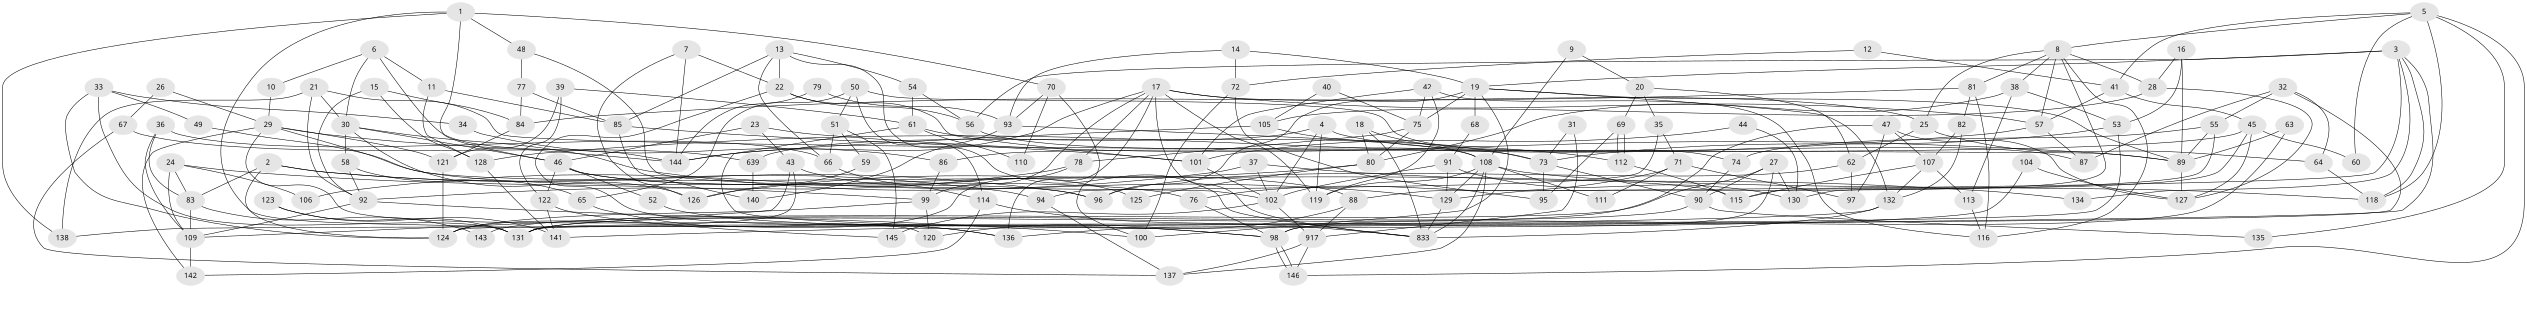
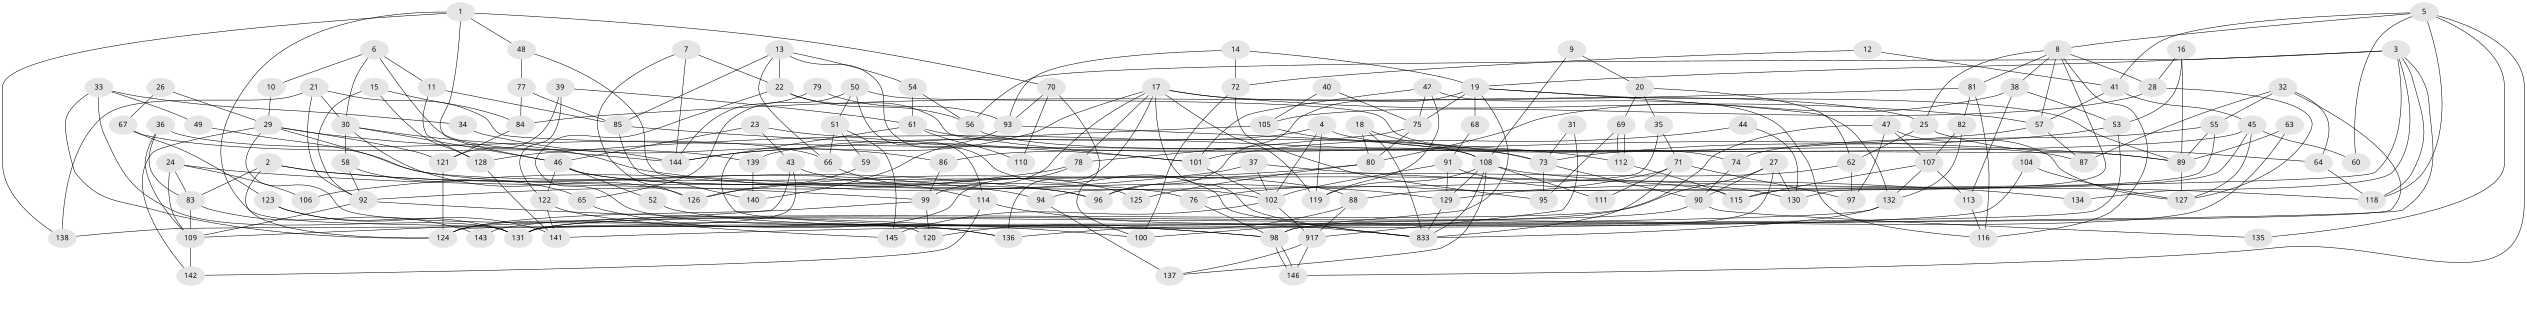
node "639": label "639" -> "139"
edge "71" -- "833": added
edge "67" -- "137": now "67" -- "123"
